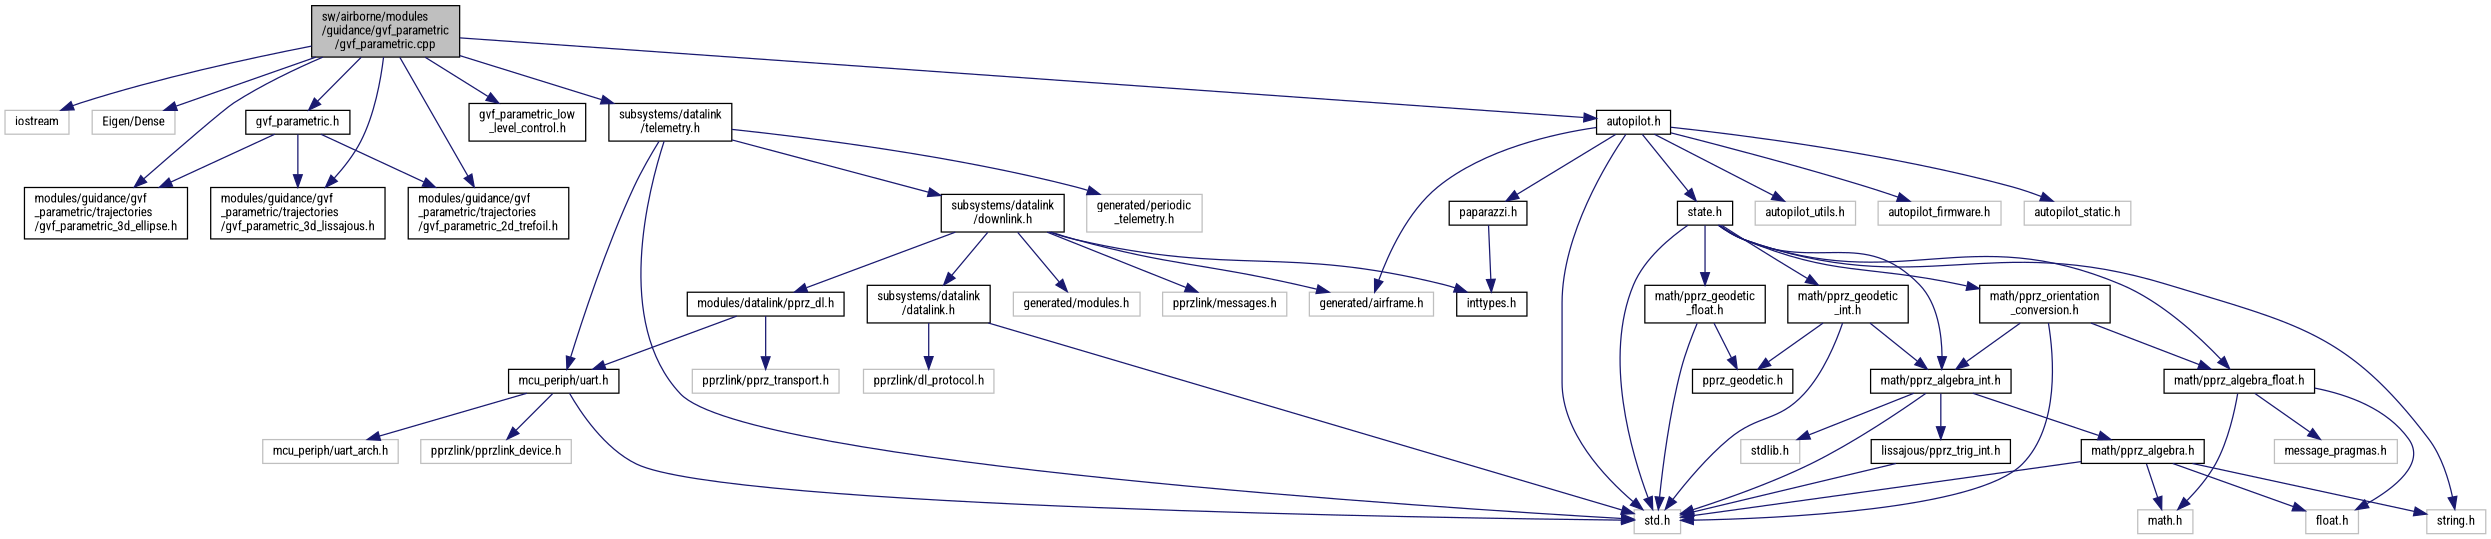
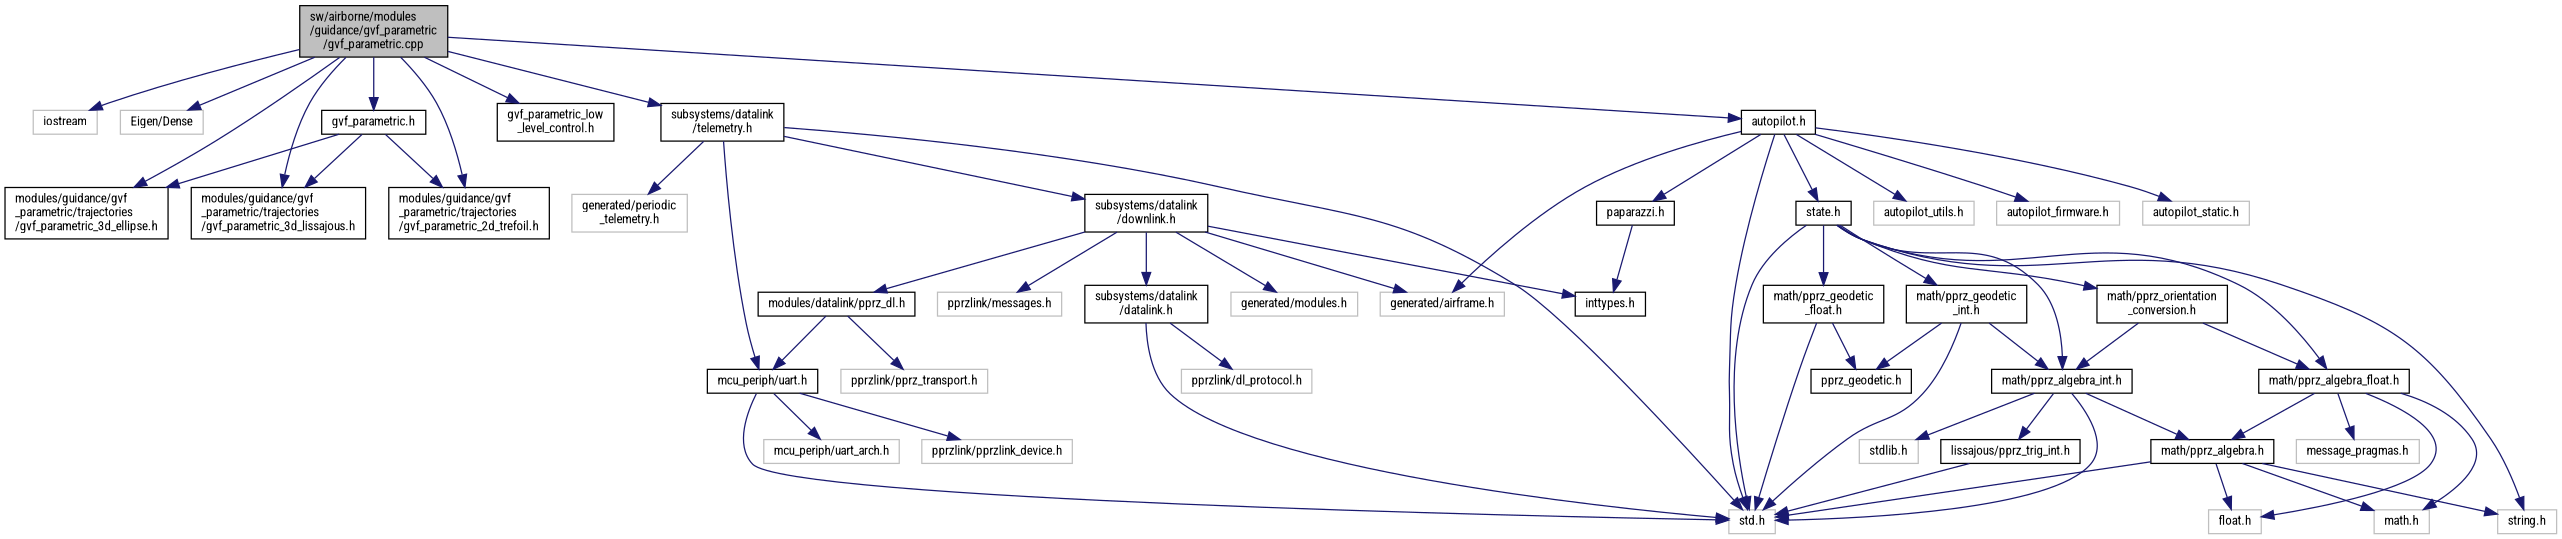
edge "math/pprz_algebra_float.h" -> "math/pprz_algebra.h": added
edge "math/pprz_orientation _conversion.h" -> "std.h": removed
